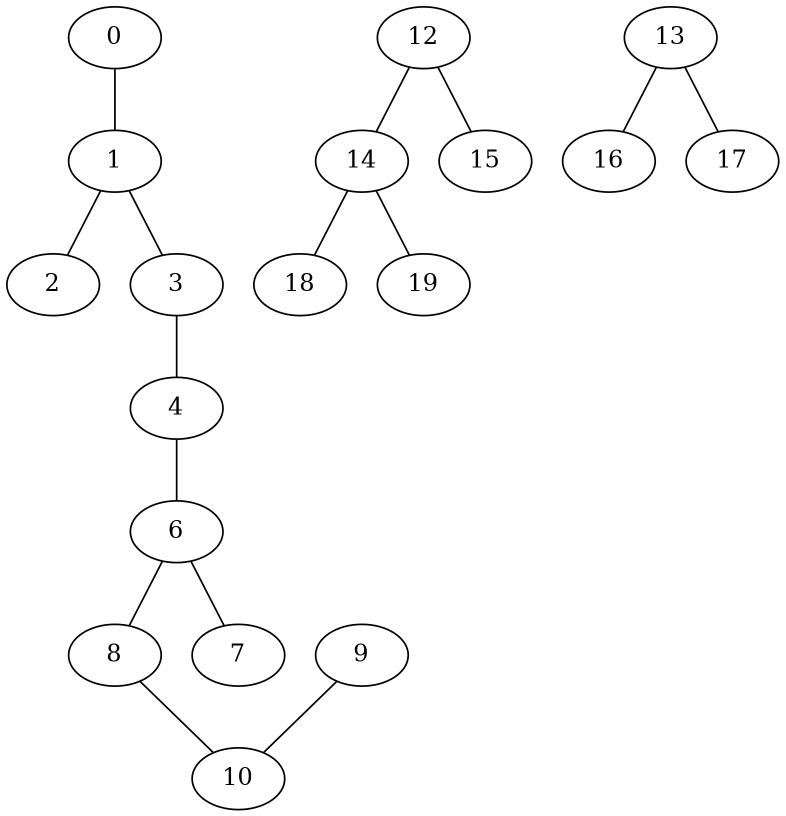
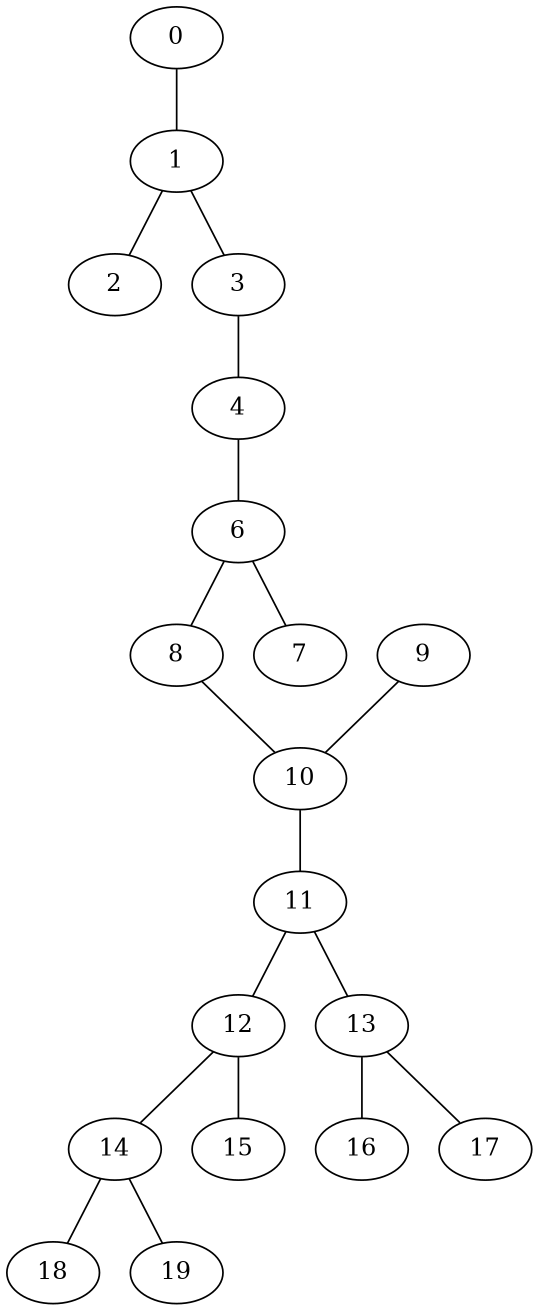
node "11": added
